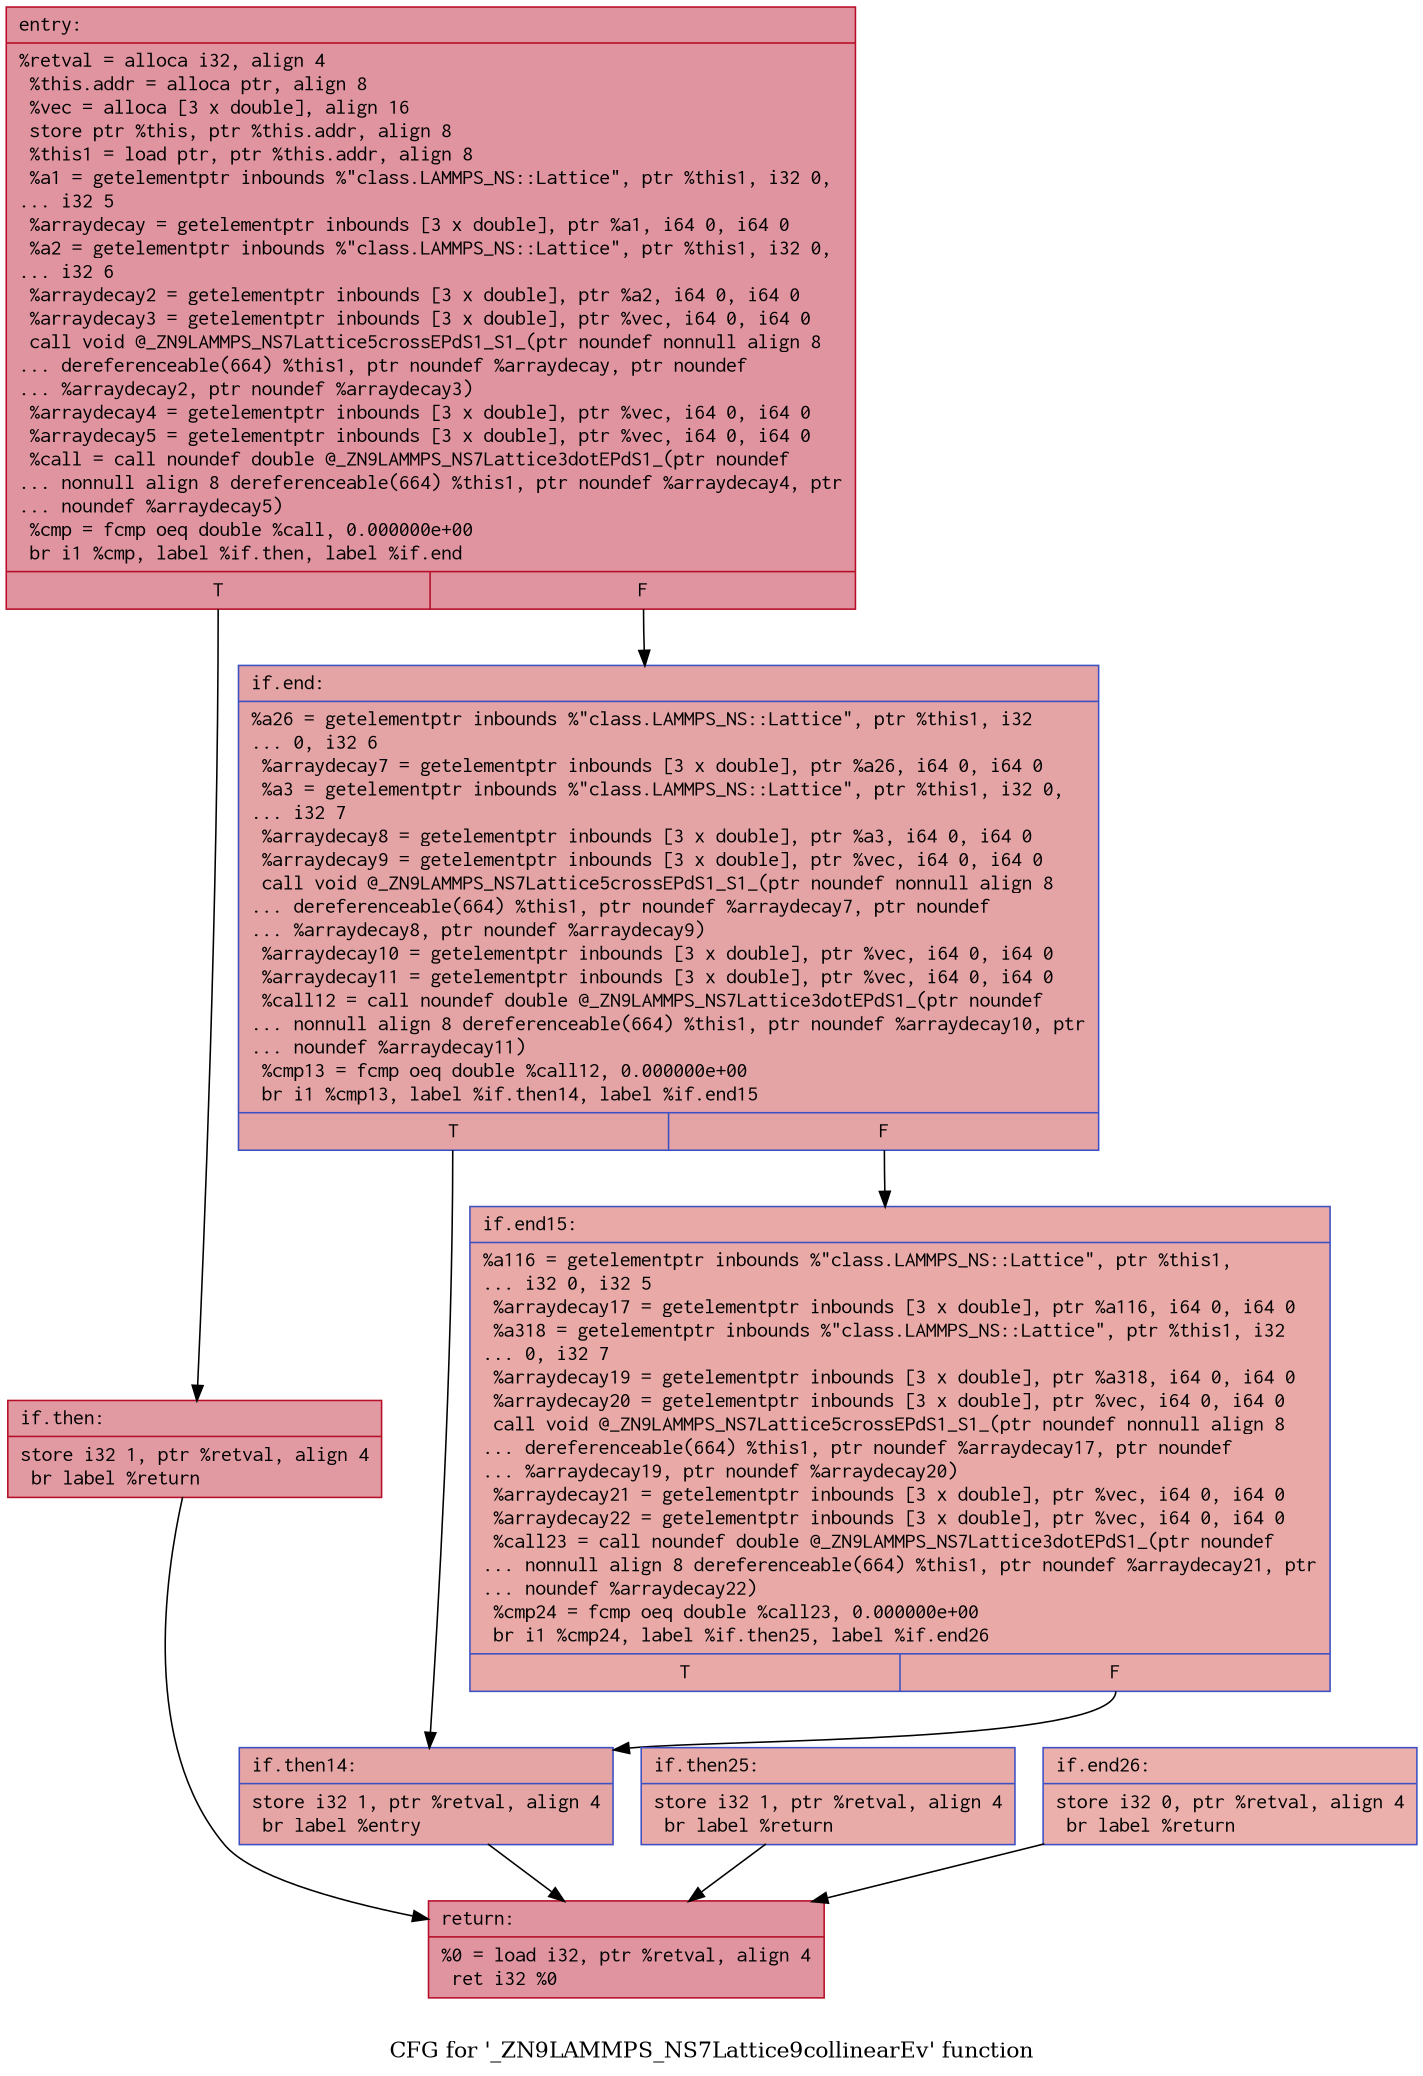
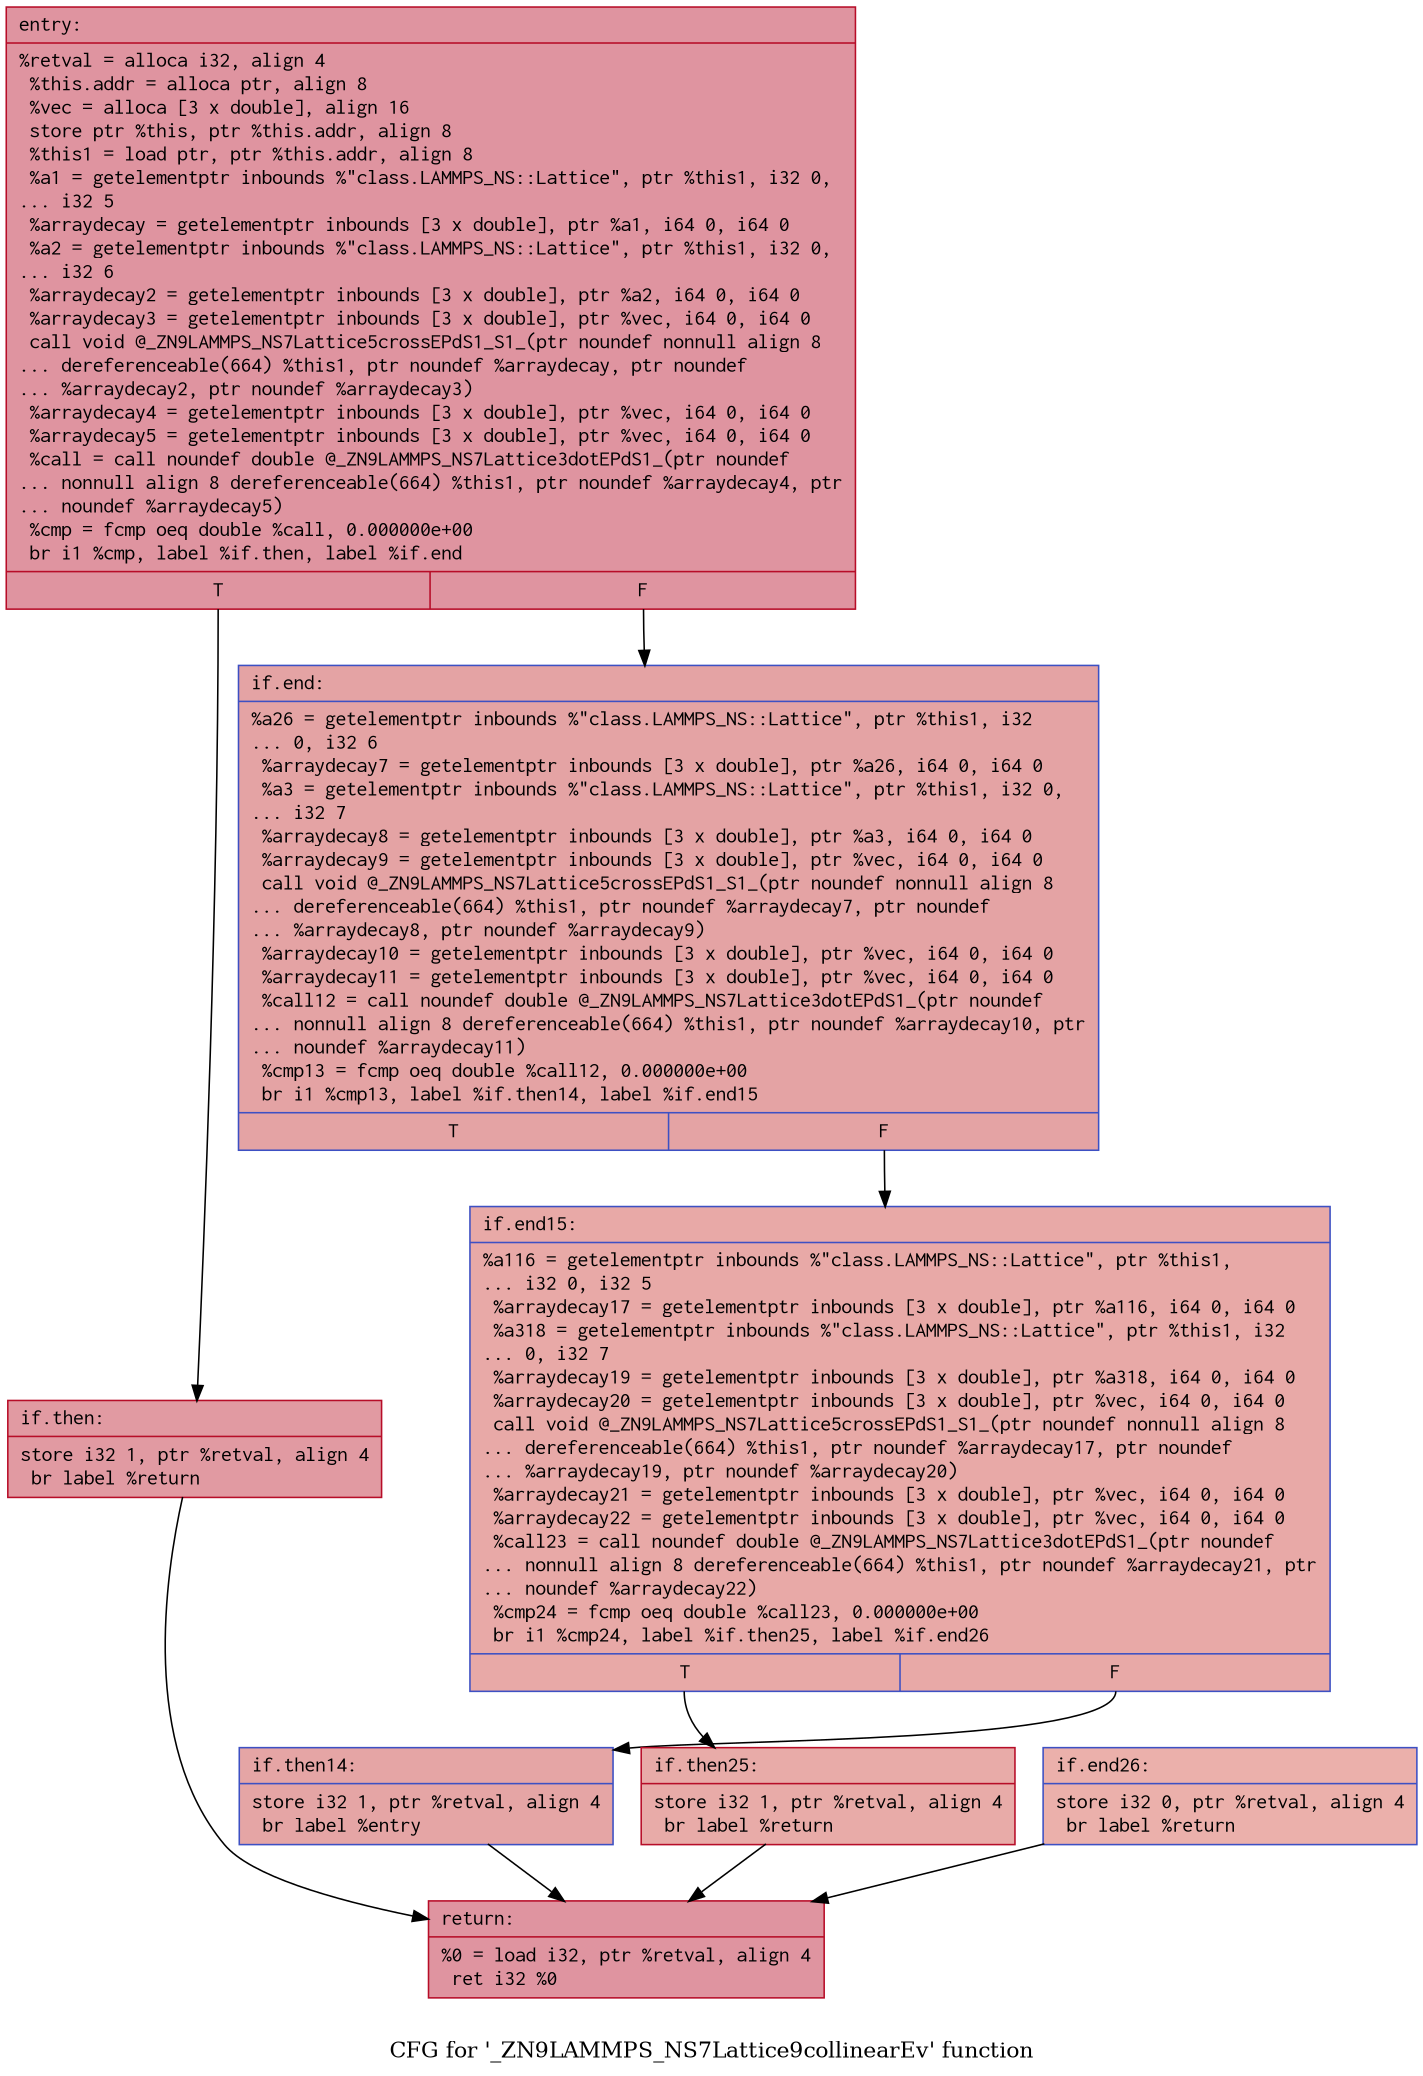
edge "if.end:" -> "if.then14:": removed
edge "if.end15:" -> "if.then25:": added
node "if.then25:": color #3d50c3ff -> #b70d28ff
